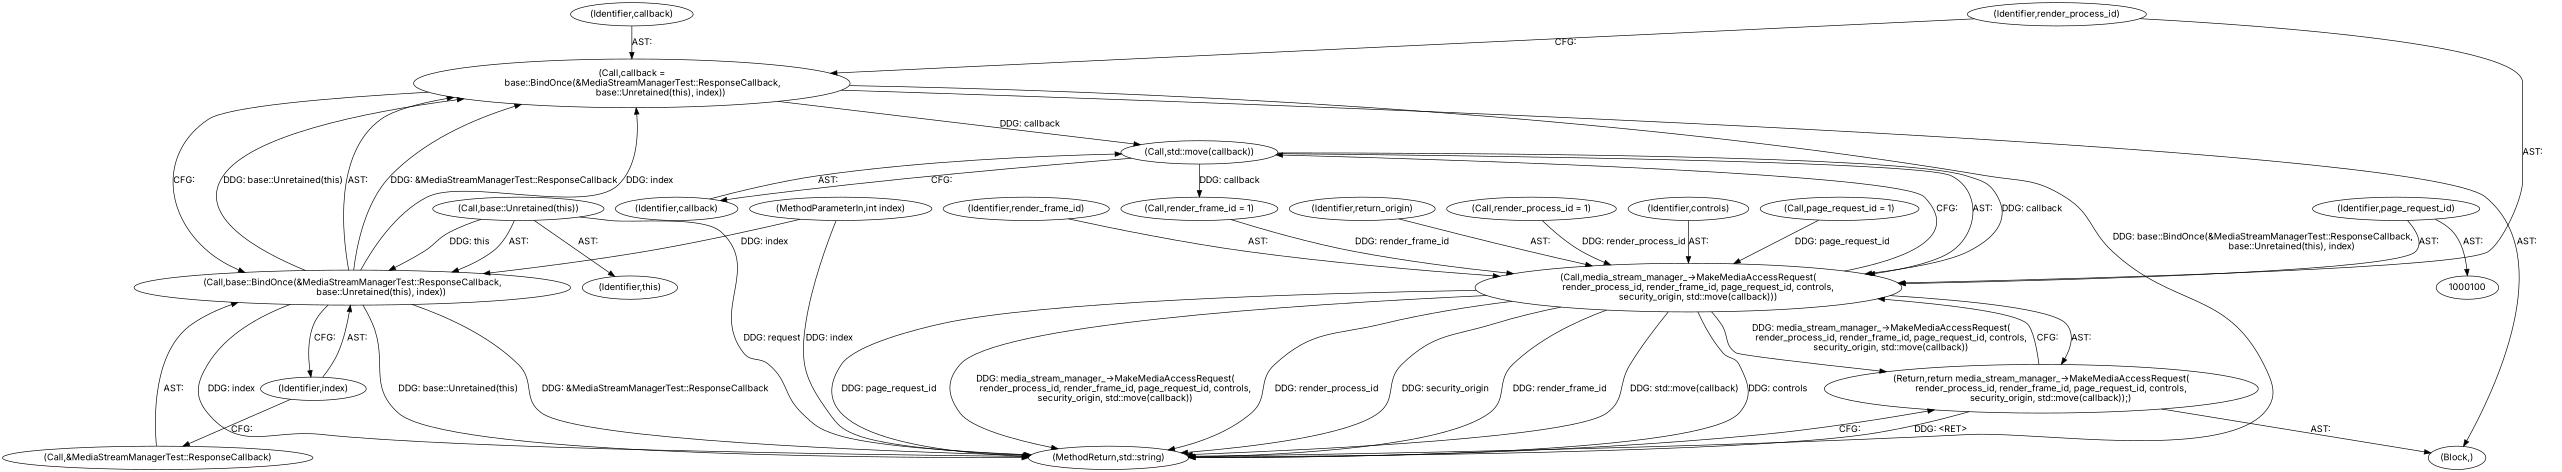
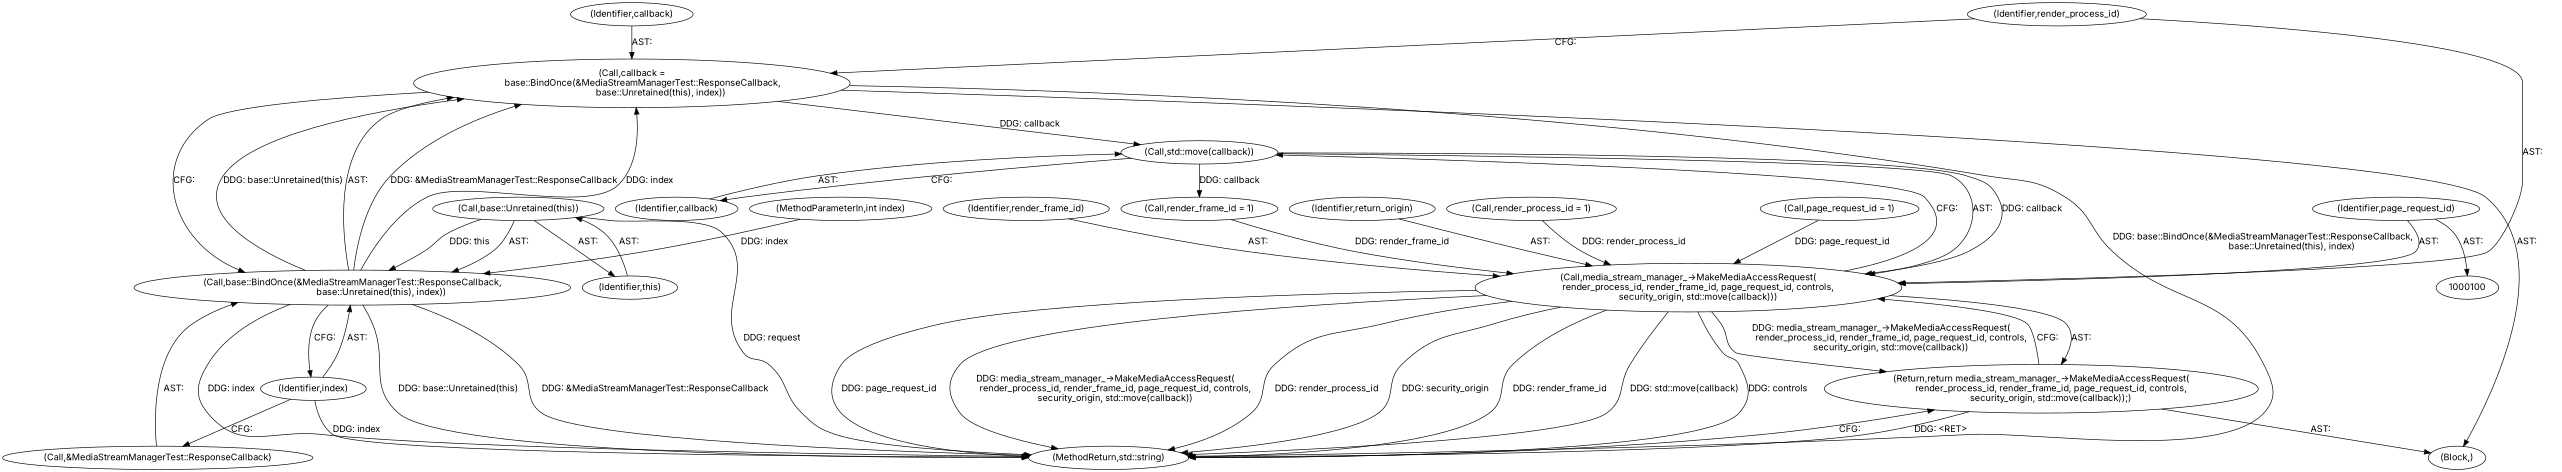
node "(Identifier,controls)": removed
edge "(Identifier,this)" -> "(Call,base::Unretained(this))": added, label "AST:"
edge "(MethodParameterIn,int index)" -> "(MethodReturn,std::string)": now "(Identifier,index)" -> "(MethodReturn,std::string)"
